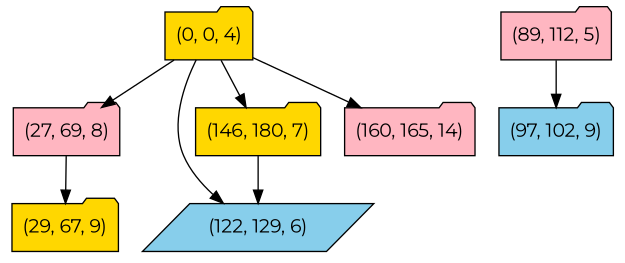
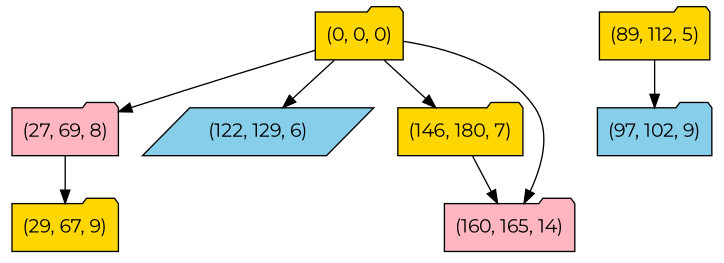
node "(0, 0, 4)": label "(0, 0, 4)" -> "(0, 0, 0)"
node "(89, 112, 5)": fillcolor lightpink -> gold
edge "(146, 180, 7)" -> "(122, 129, 6)": now "(146, 180, 7)" -> "(160, 165, 14)"
